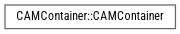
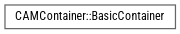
node "CAMContainer::CAMContainer": label "CAMContainer::CAMContainer" -> "CAMContainer::BasicContainer"
